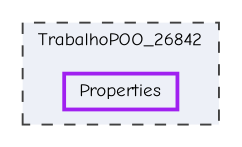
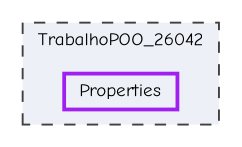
cluster "TrabalhoPOO_26842": label "TrabalhoPOO_26842" -> "TrabalhoPOO_26042"
